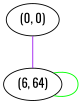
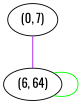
node "(0, 0)": label "(0, 0)" -> "(0, 7)"
